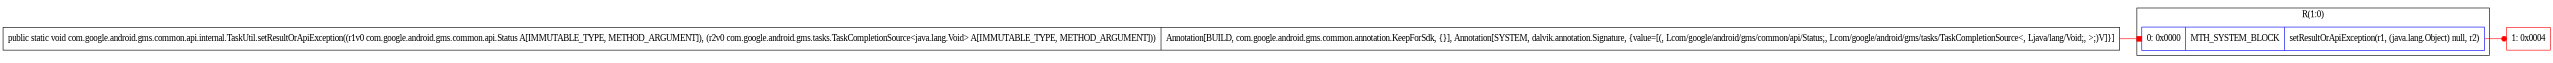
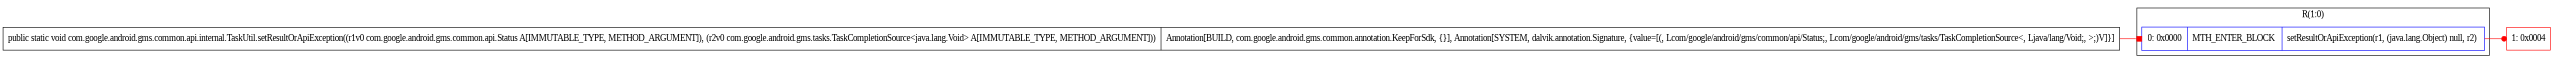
node "0: 0x0000": text "MTH_SYSTEM_BLOCK" -> "MTH_ENTER_BLOCK"
